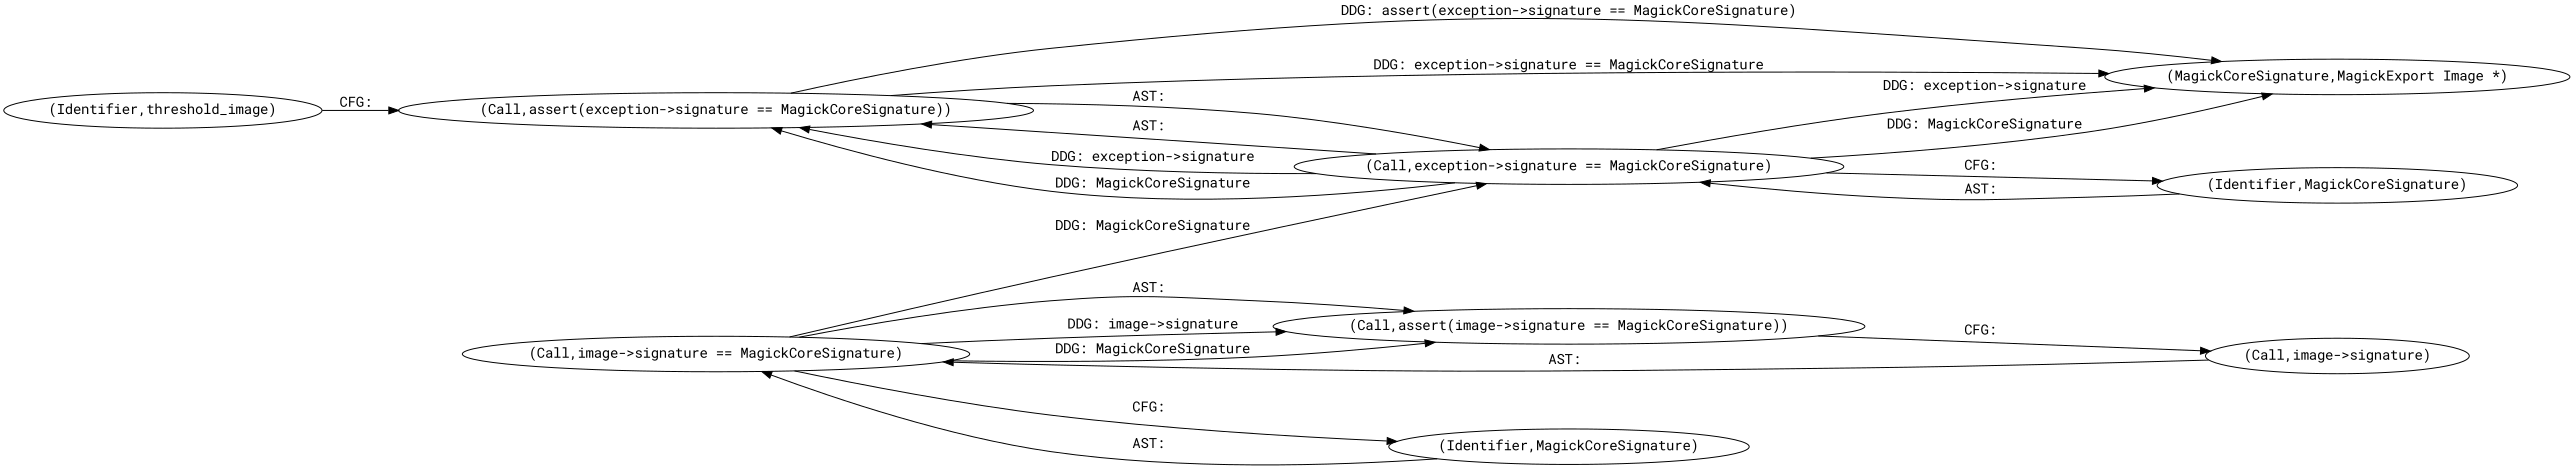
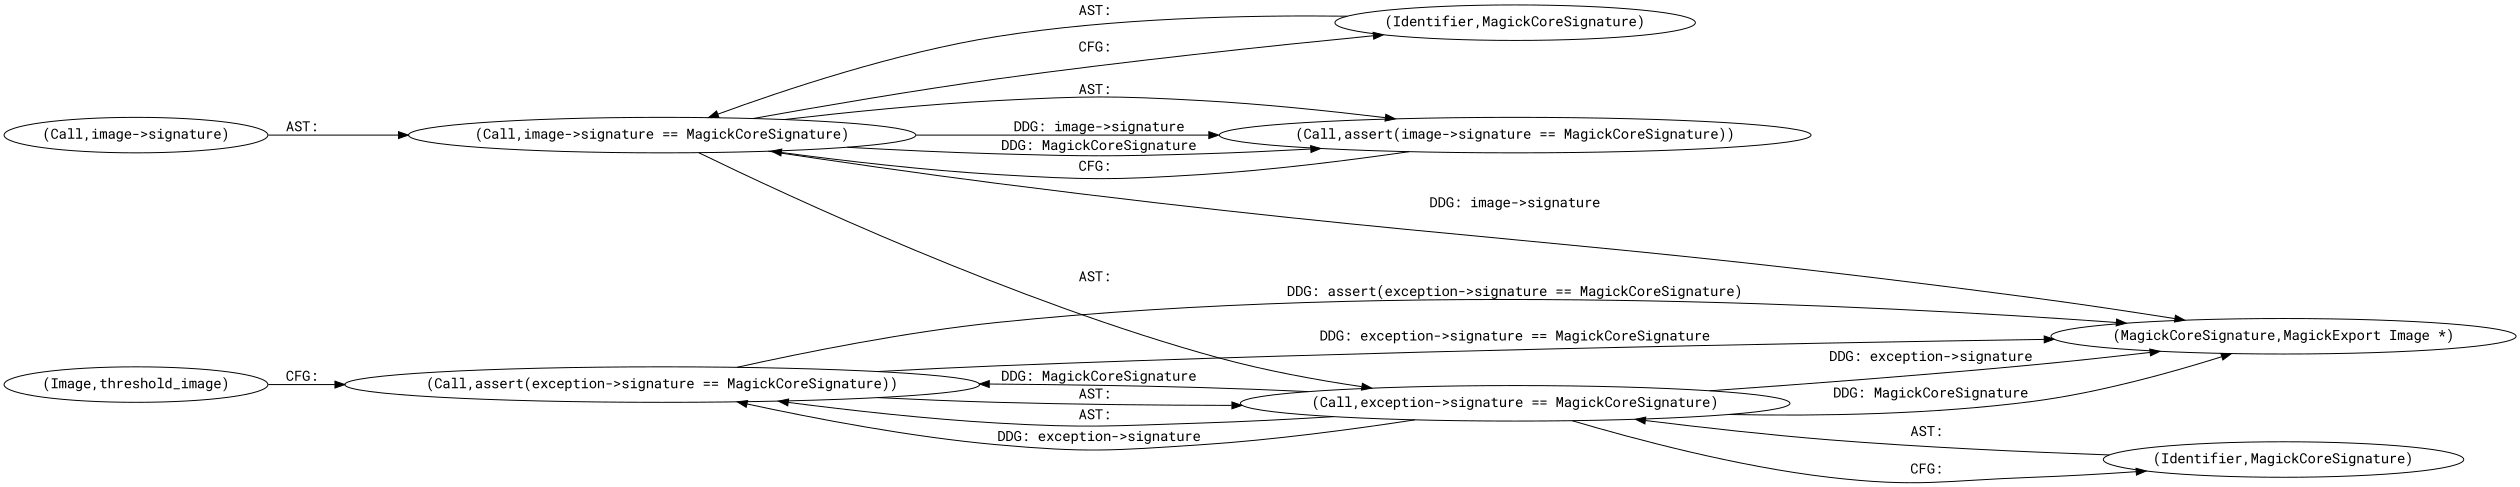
node "(Identifier,threshold_image)": label "(Identifier,threshold_image)" -> "(Image,threshold_image)"
edge "(Call,image->signature == MagickCoreSignature)" -> "(Call,exception->signature == MagickCoreSignature)": label "DDG: MagickCoreSignature" -> "AST: "
edge "(Call,image->signature == MagickCoreSignature)" -> "(MagickCoreSignature,MagickExport Image *)": added, label "DDG: image->signature"
edge "(Call,assert(image->signature == MagickCoreSignature))" -> "(Call,image->signature)": now "(Call,assert(image->signature == MagickCoreSignature))" -> "(Call,image->signature == MagickCoreSignature)"
